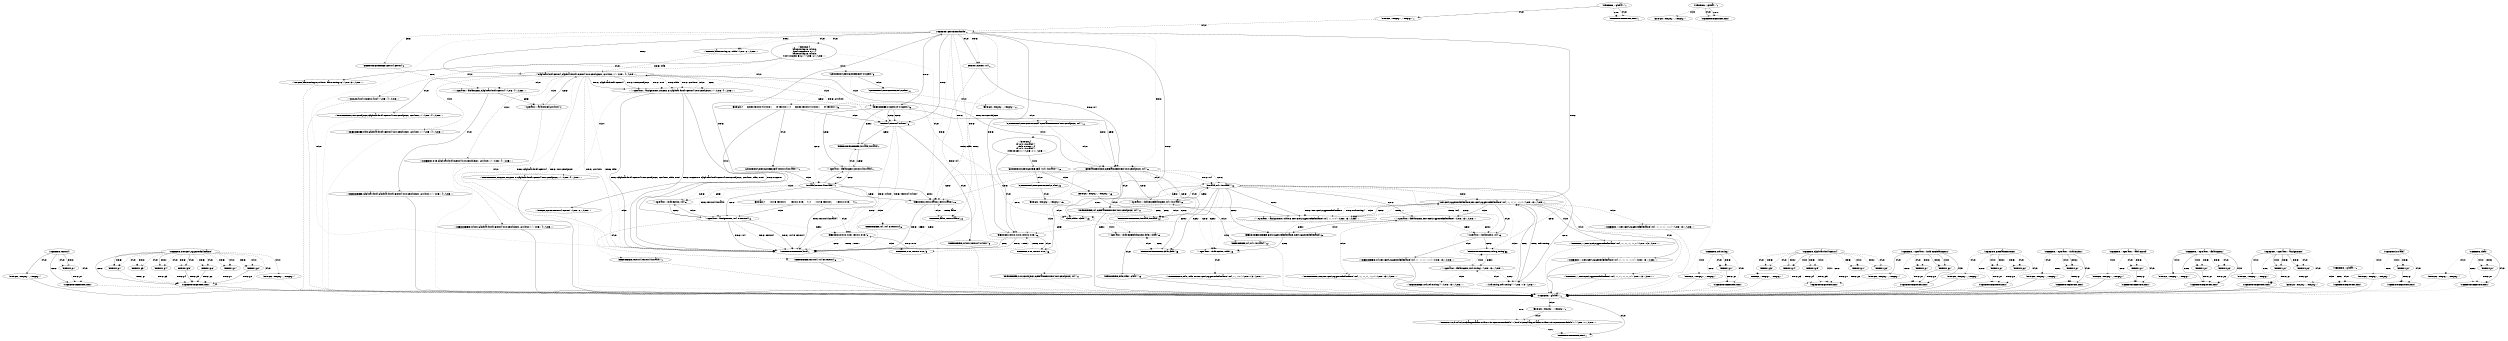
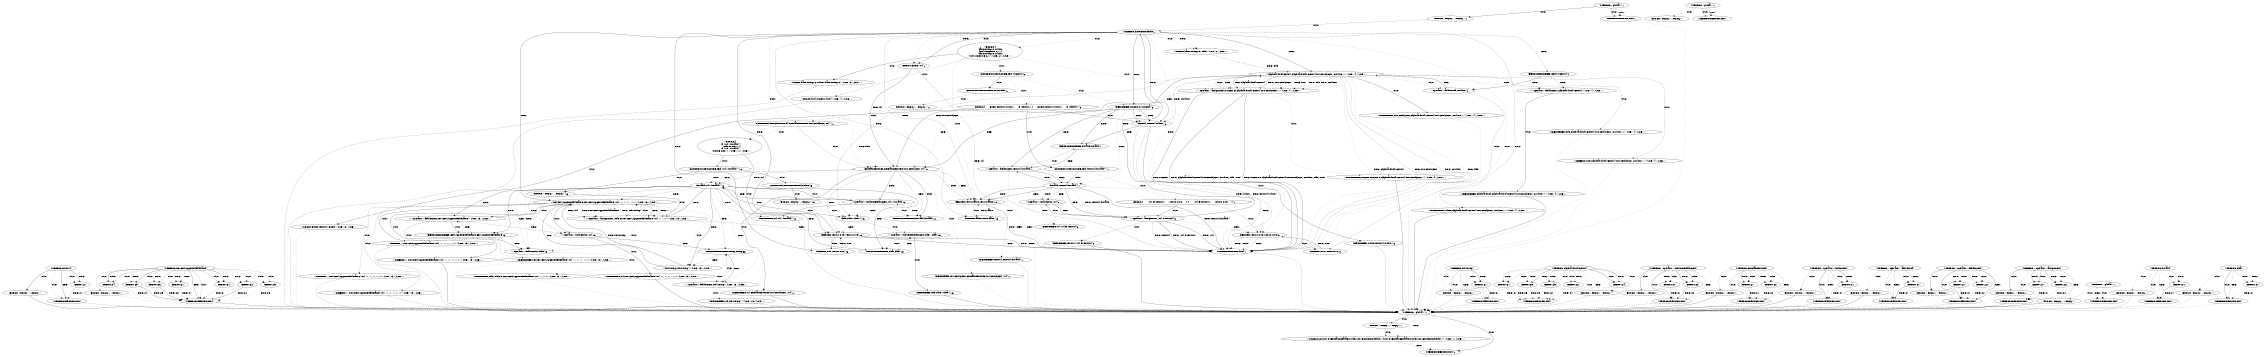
edge "<(<operator>.fieldAccess,ClipboardUtil::GetUrl)<SUB>4</SUB>>" -> "(<operator>.addressOf,&url_str)": now "(FIELD_IDENTIFIER,GetUrl,GetUrl)" -> "(<operator>.addressOf,&url_str)"
edge "(is_valid,url->is_valid())" -> "(<operator>.indirectFieldAccess,title->clear)": now "(is_valid,url->is_valid())" -> "(IDENTIFIER,url,url->is_valid())"
edge "<(<operator>.fieldAccess,std::string)<SUB>13</SUB>>" -> "<(std.string,std::string())<SUB>13</SUB>>": now "(FIELD_IDENTIFIER,string,string)" -> "<(std.string,std::string())<SUB>13</SUB>>"
